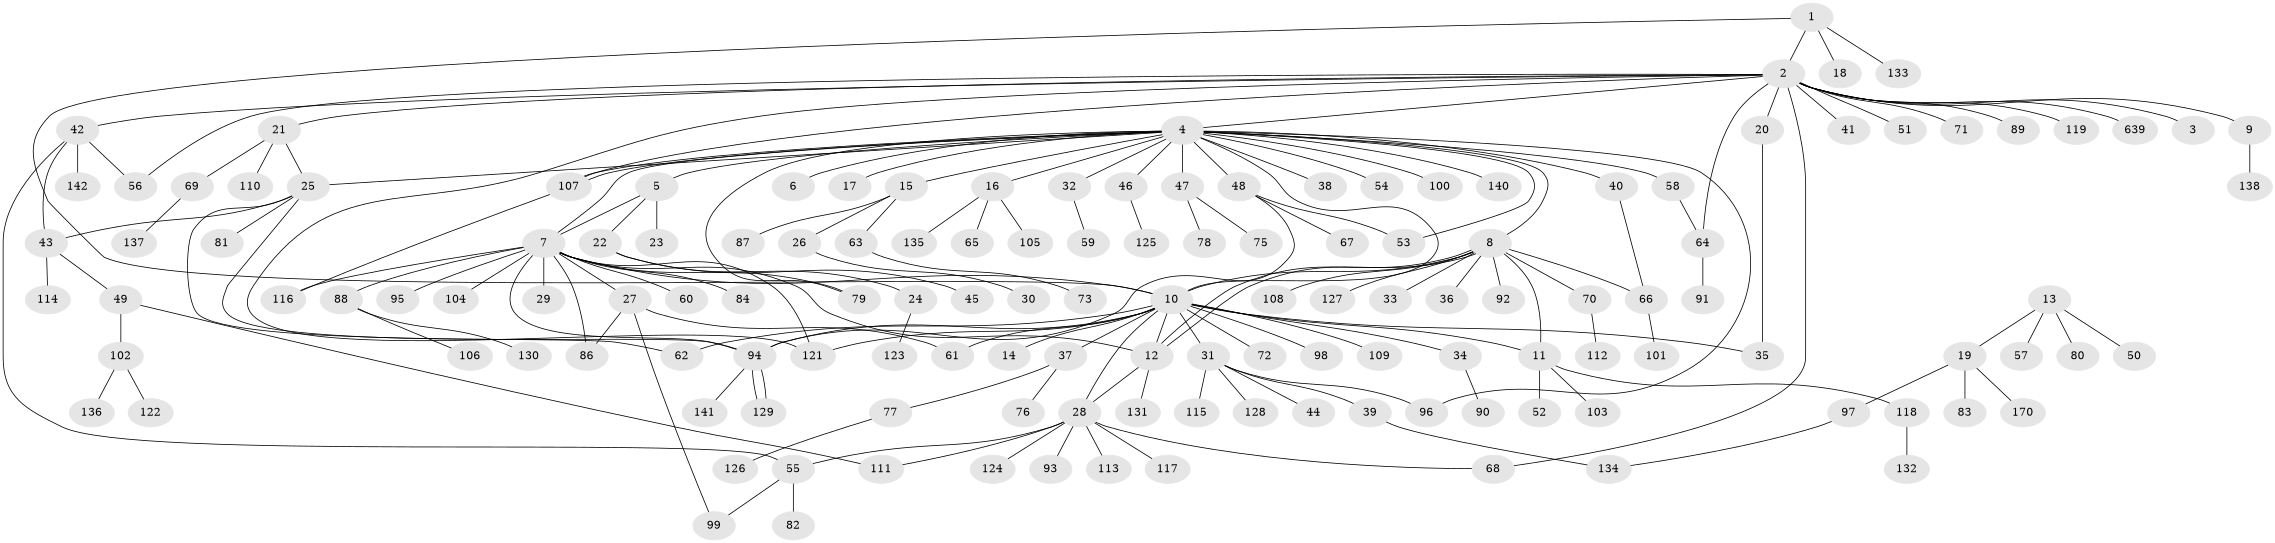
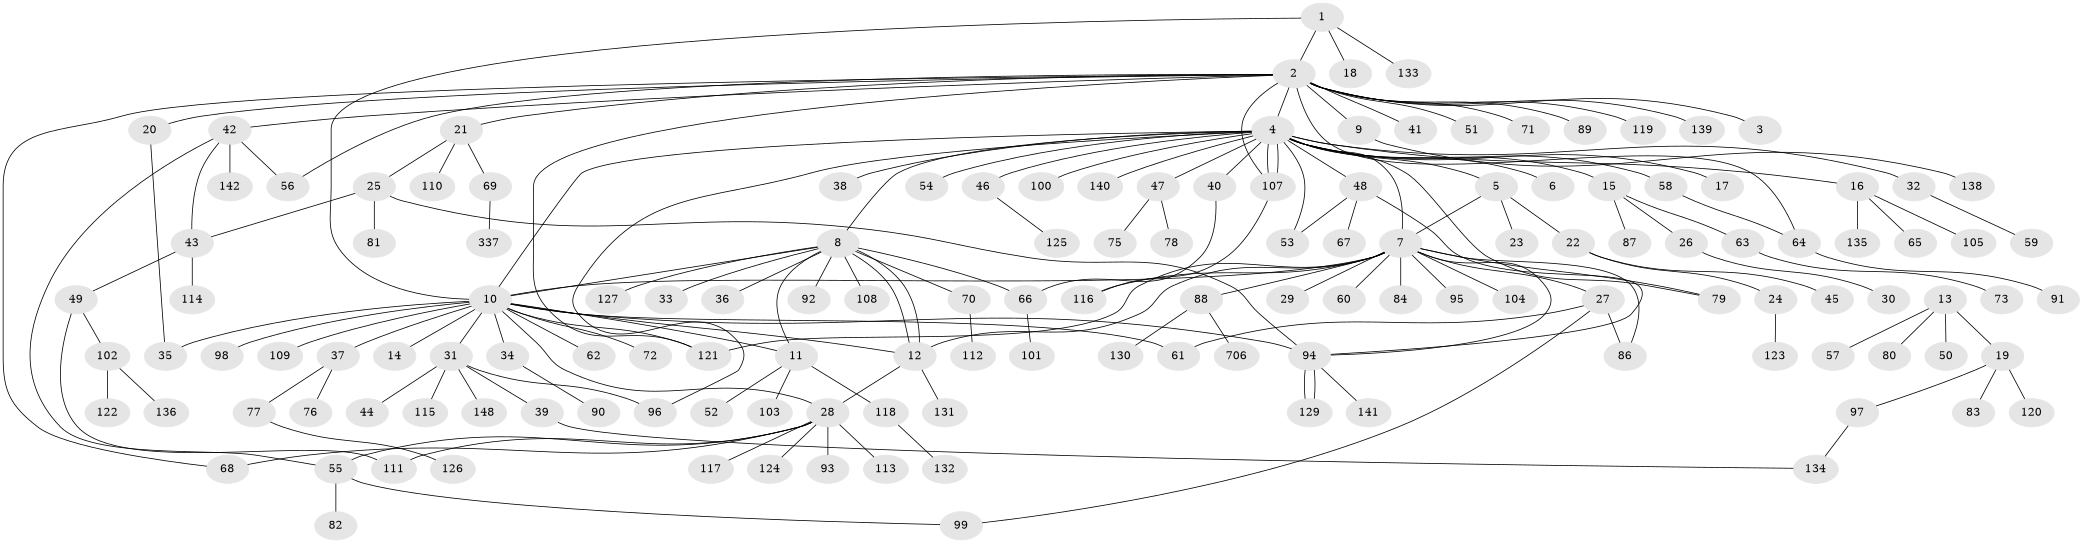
node "639": label "639" -> "139"
edge "4" -- "25": removed
node "137": label "137" -> "337"
edge "25" -- "62": removed
node "106": label "106" -> "706"
node "128": label "128" -> "148"
node "170": label "170" -> "120"
